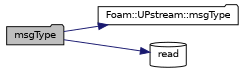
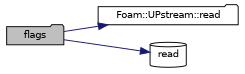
node "Foam::UPstream::msgType": label "Foam::UPstream::msgType" -> "Foam::UPstream::read"
node "msgType": label "msgType" -> "flags"
